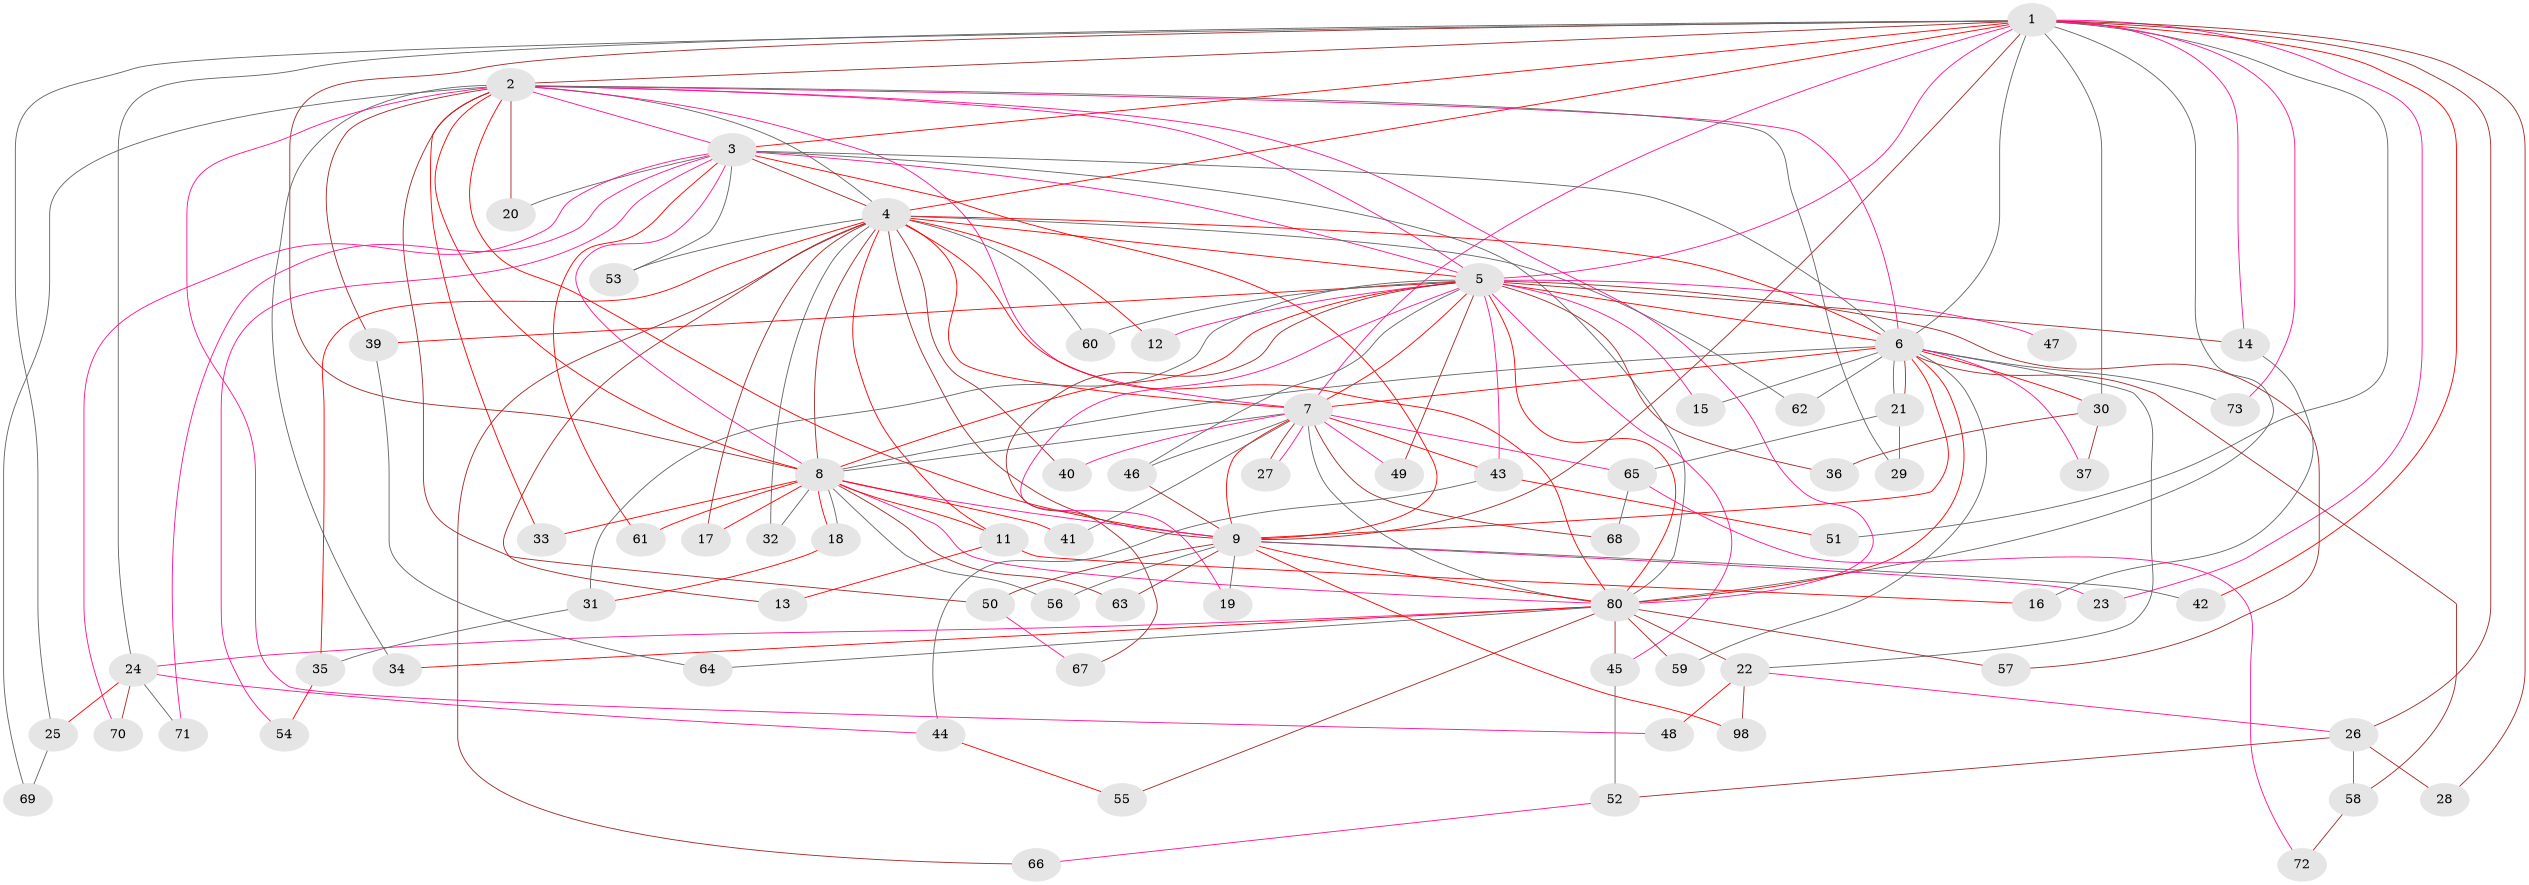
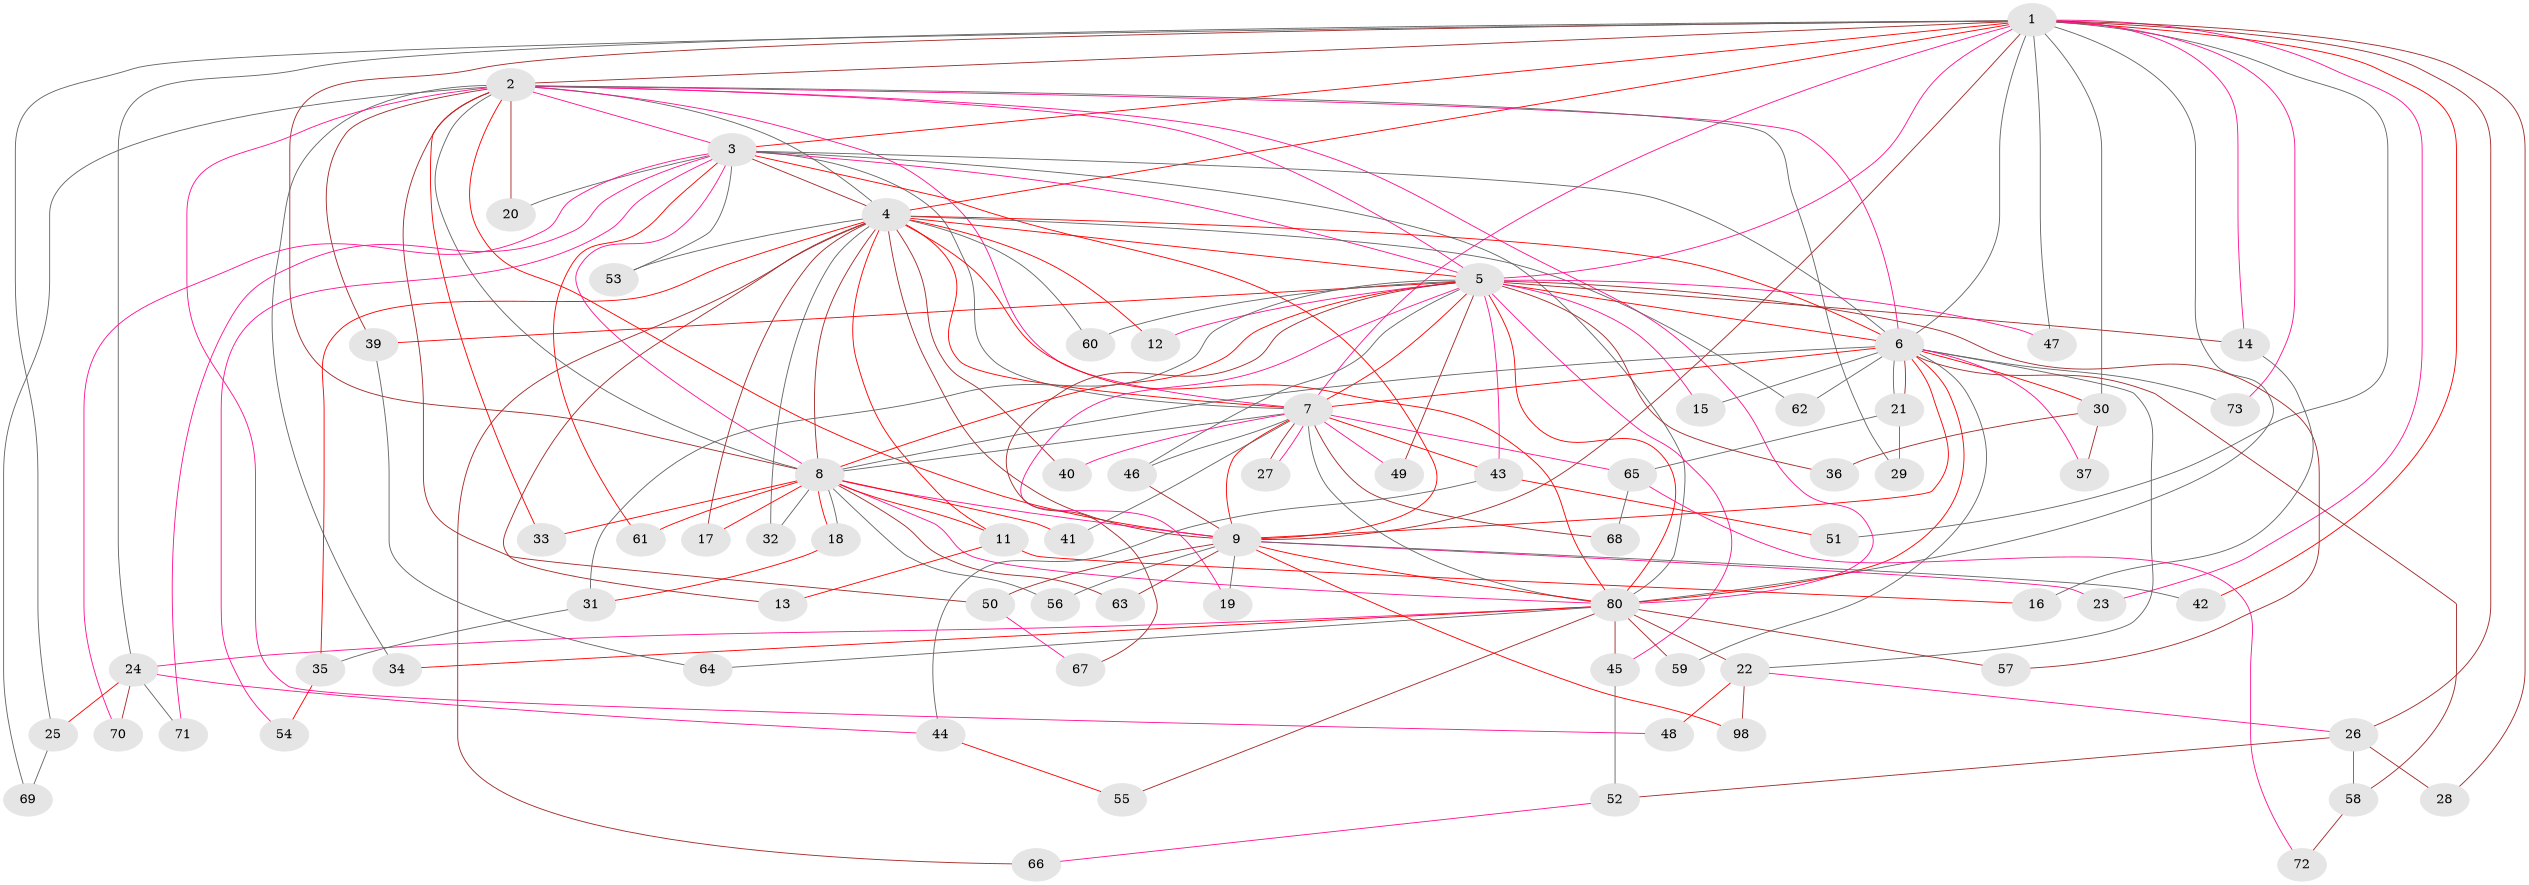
edge "1" -- "47": added
edge "2" -- "8": color red -> gray40
edge "3" -- "7": added
